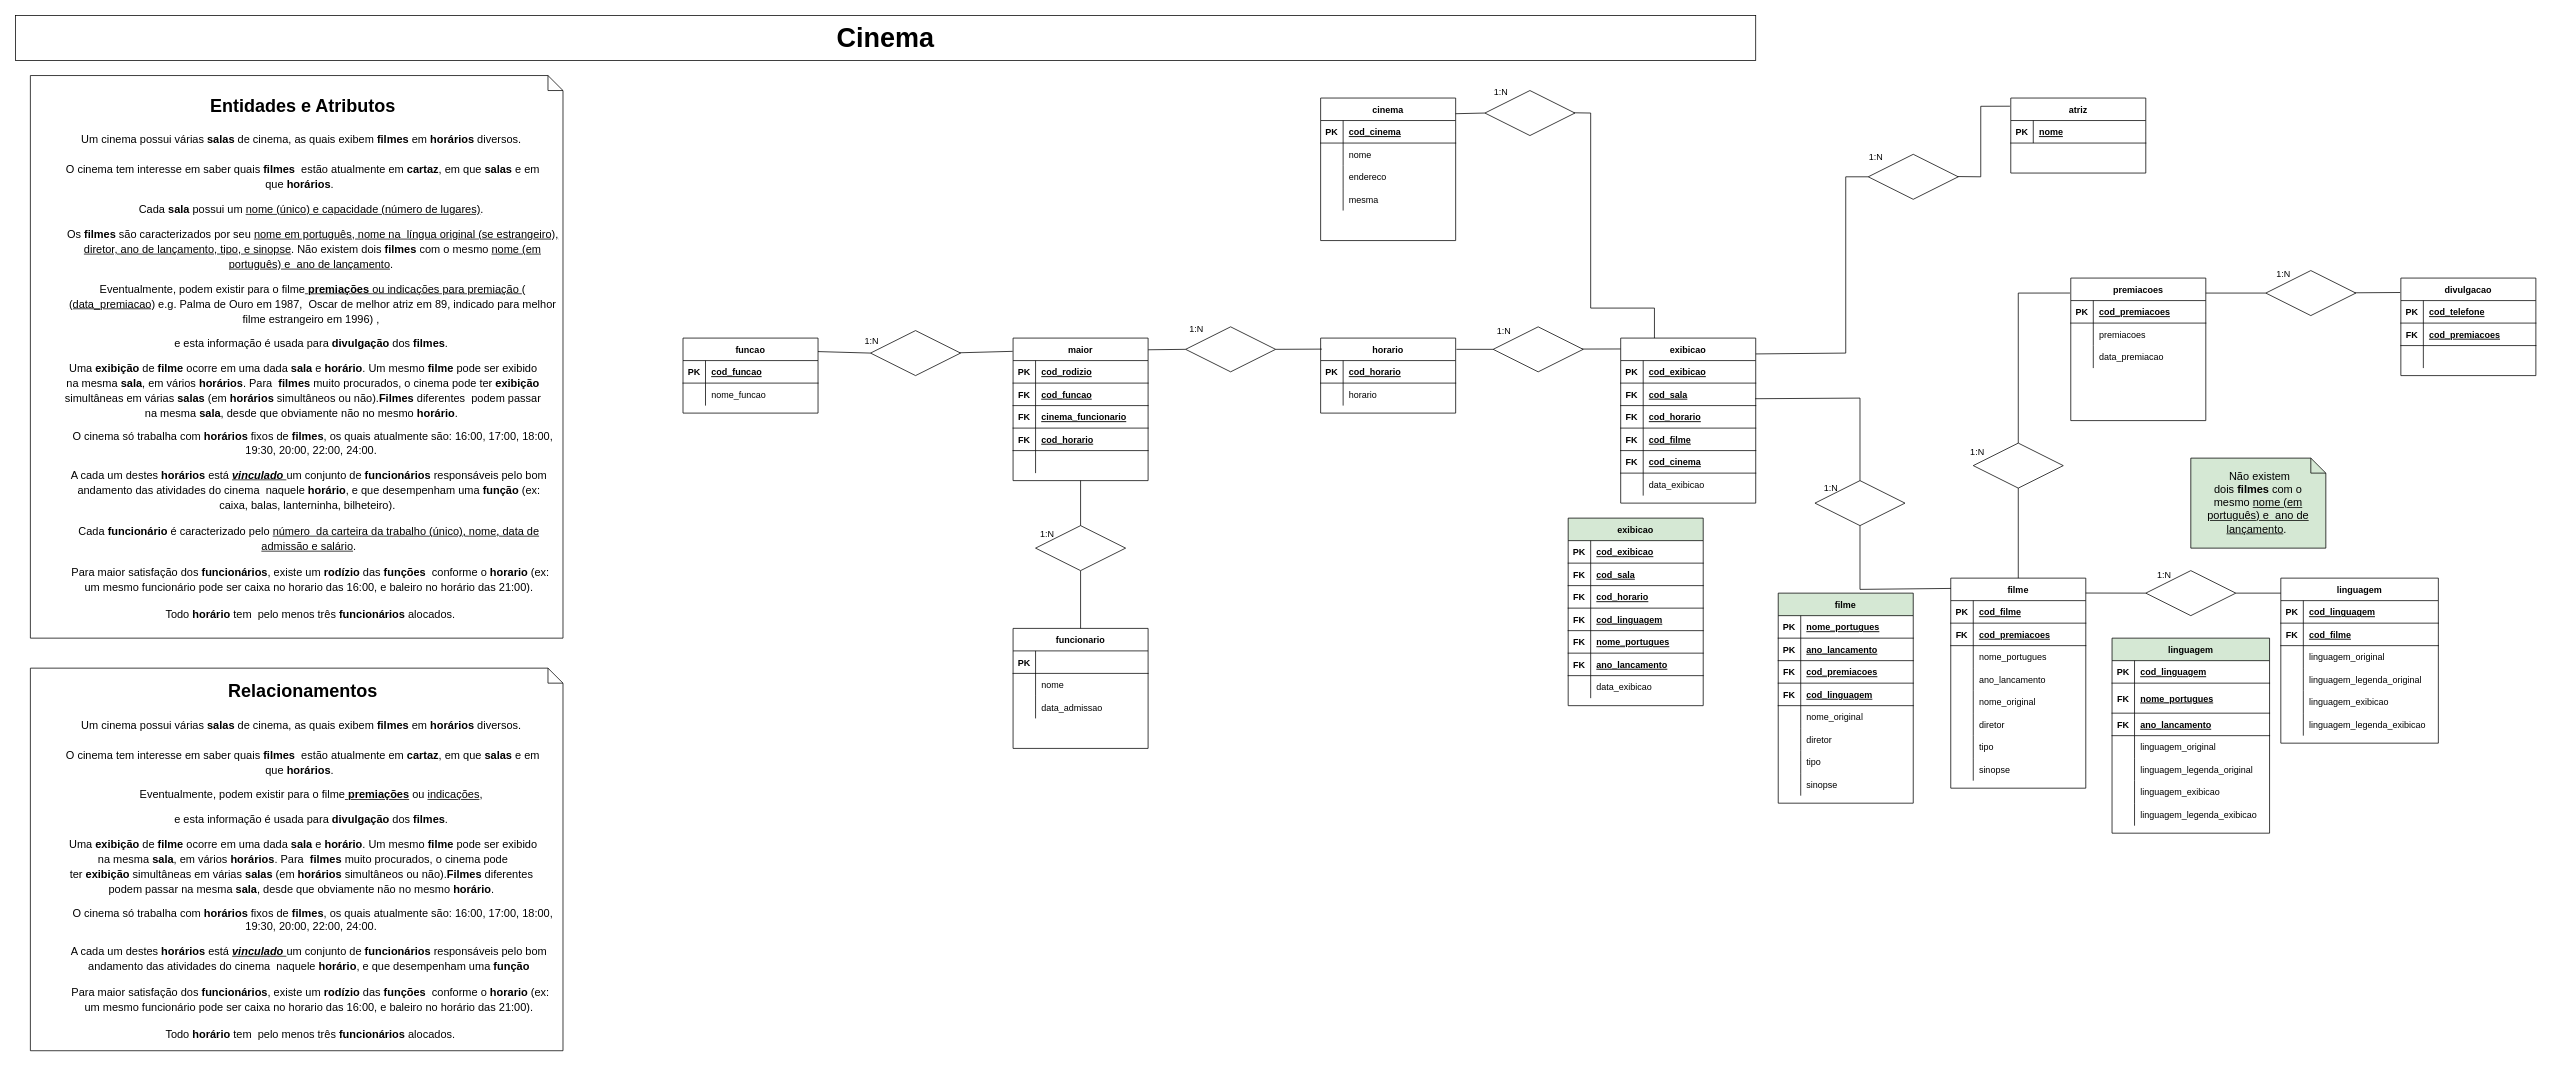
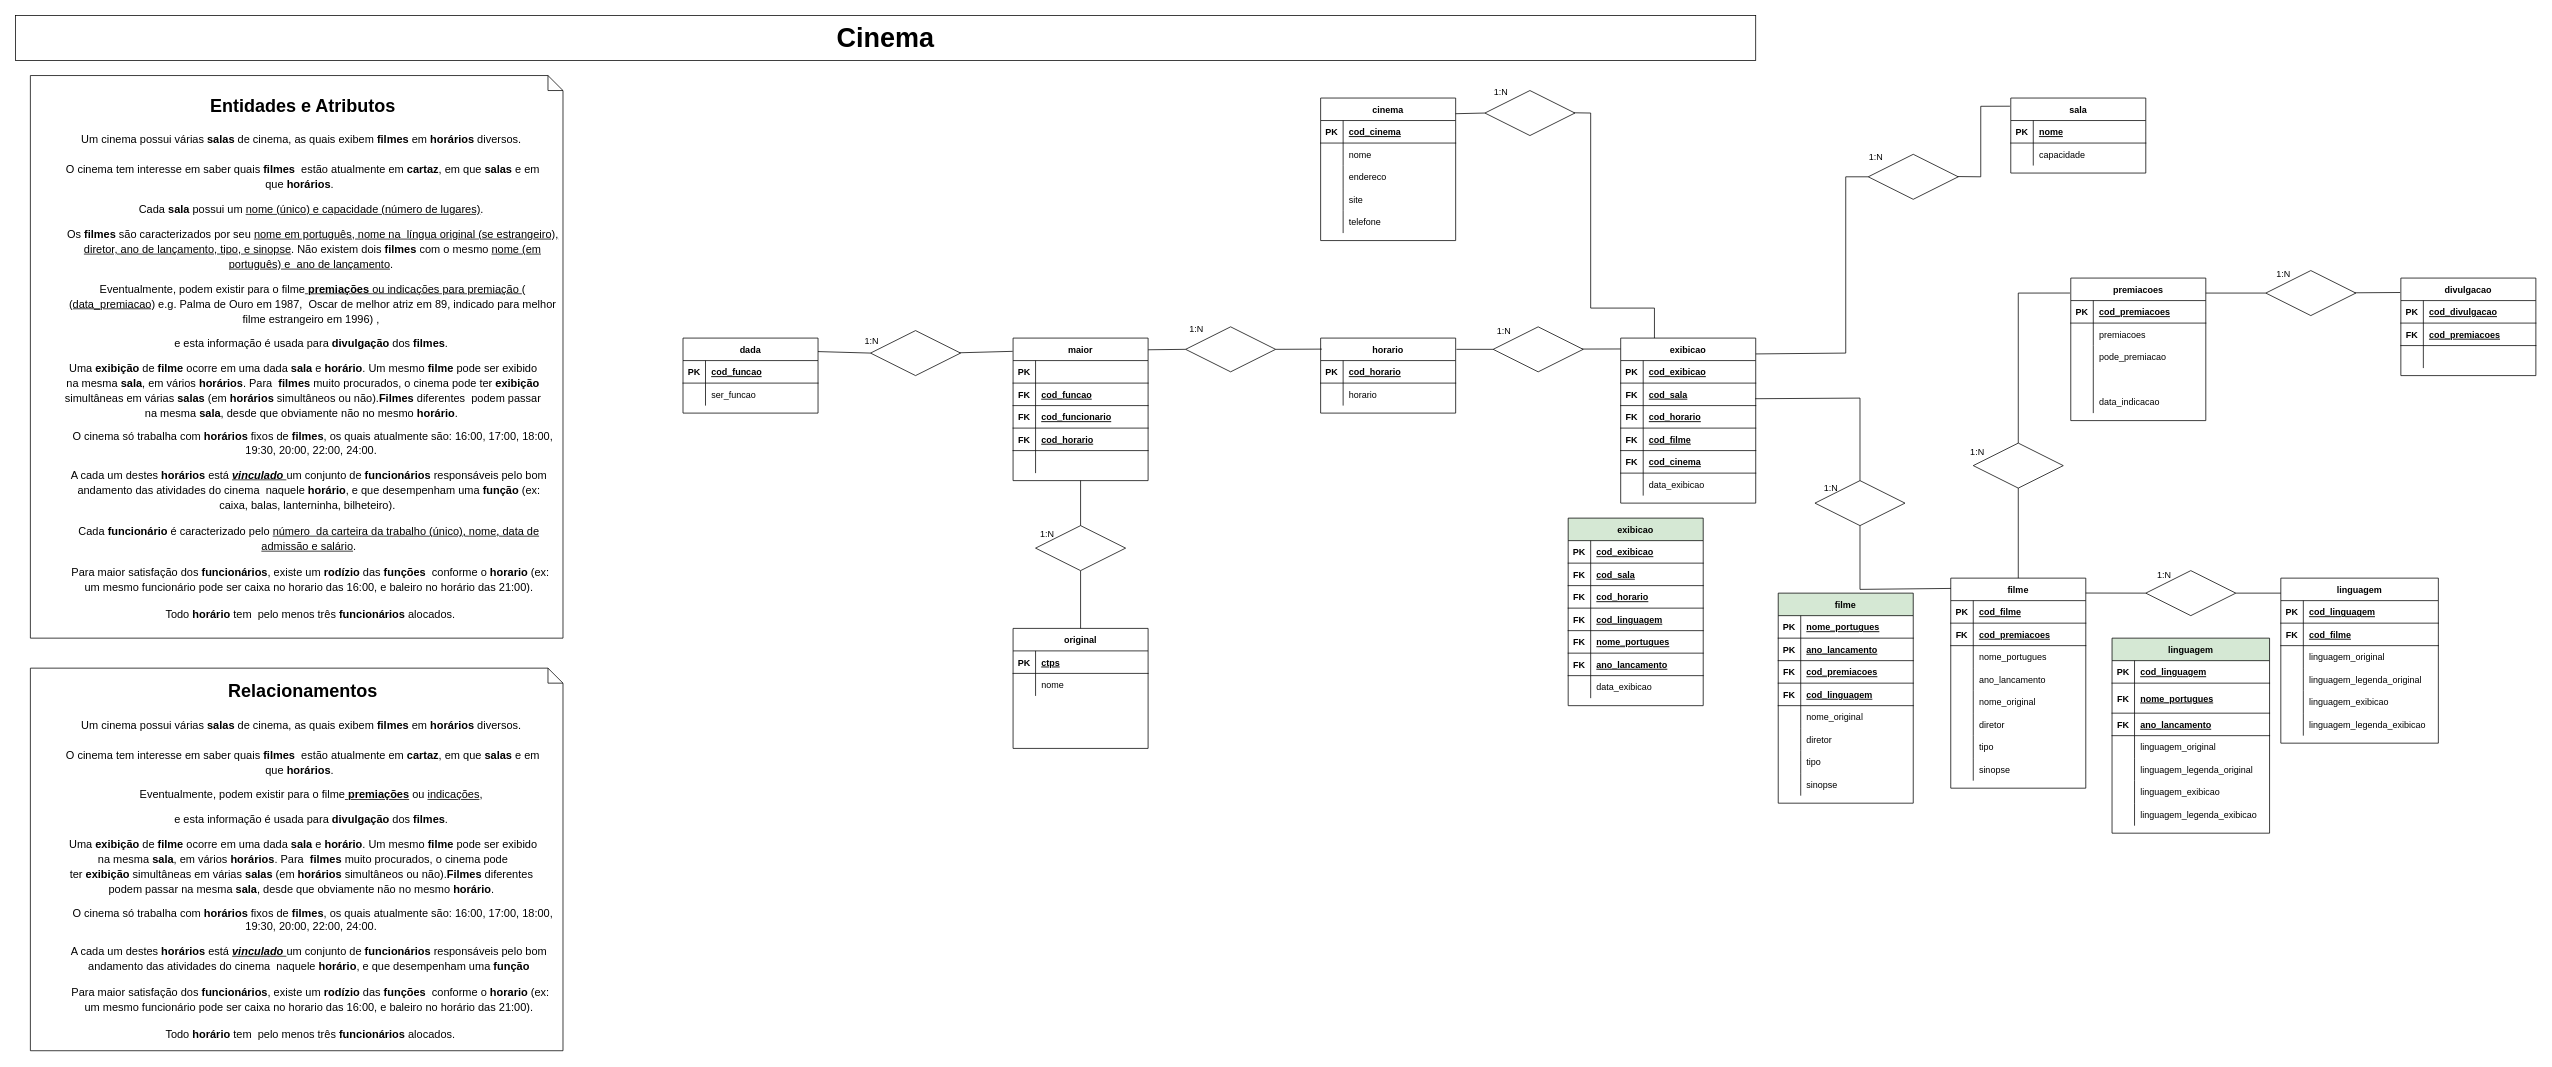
node "atriz": label "atriz" -> "sala"
node "capacidade": added
node "mesma": label "mesma" -> "site"
node "telefone": added
node "cod_telefone": label "cod_telefone" -> "cod_divulgacao"
node "funcao": label "funcao" -> "dada"
node "data_premiacao": label "data_premiacao" -> "pode_premiacao"
node "cod_rodizio": removed
node "nome_funcao": label "nome_funcao" -> "ser_funcao"
node "data_indicacao": added
node "cinema_funcionario": label "cinema_funcionario" -> "cod_funcionario"
node "Não existem dois filmes com o mesmo nome (em português) e ano de lançamento.": removed
node "funcionario": label "funcionario" -> "original"
node "ctps": added
node "data_admissao": removed
